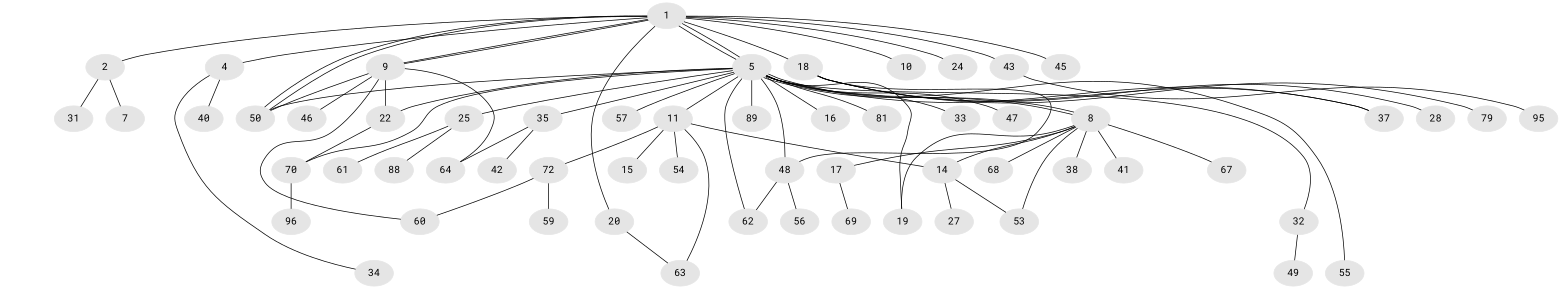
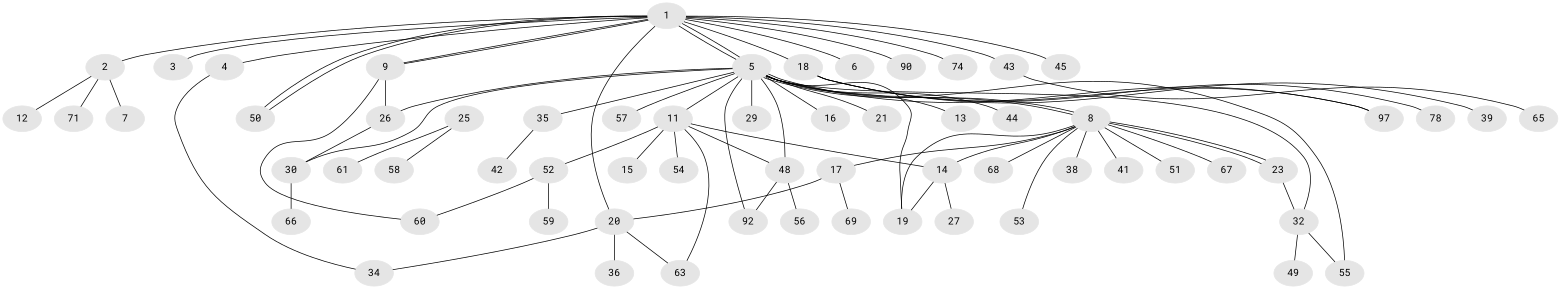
node "3": added
node "6": added
node "10": label "10" -> "90"
node "24": label "24" -> "74"
edge "5" -- "50": removed
edge "5" -- "25": removed
edge "9" -- "50": removed
node "12": added
node "31": label "31" -> "71"
node "40": removed
node "46": removed
node "22": label "22" -> "26"
node "89": label "89" -> "29"
node "81": label "81" -> "21"
node "33": label "33" -> "13"
node "47": label "47" -> "44"
node "37": label "37" -> "97"
node "28": label "28" -> "78"
node "79": label "79" -> "39"
node "95": label "95" -> "65"
edge "18" -- "48": now "11" -- "48"
node "70": label "70" -> "30"
node "88": label "88" -> "58"
node "64": removed
node "72": label "72" -> "52"
node "51": added
node "23": added
edge "14" -- "53": now "14" -- "19"
edge "17" -- "20": added
node "96": label "96" -> "66"
node "62": label "62" -> "92"
edge "32" -- "55": added
edge "20" -- "34": added
node "36": added
